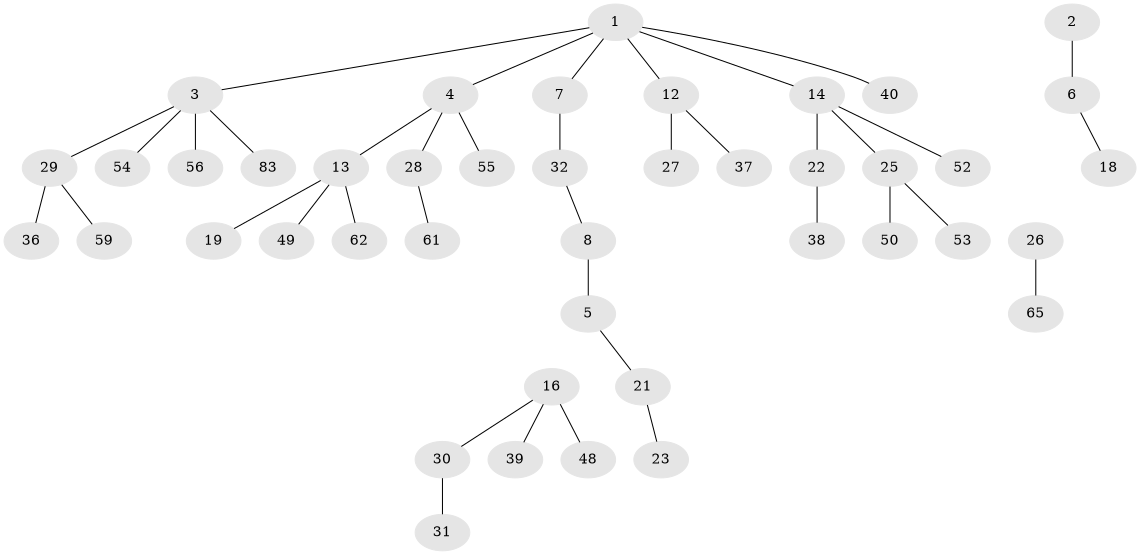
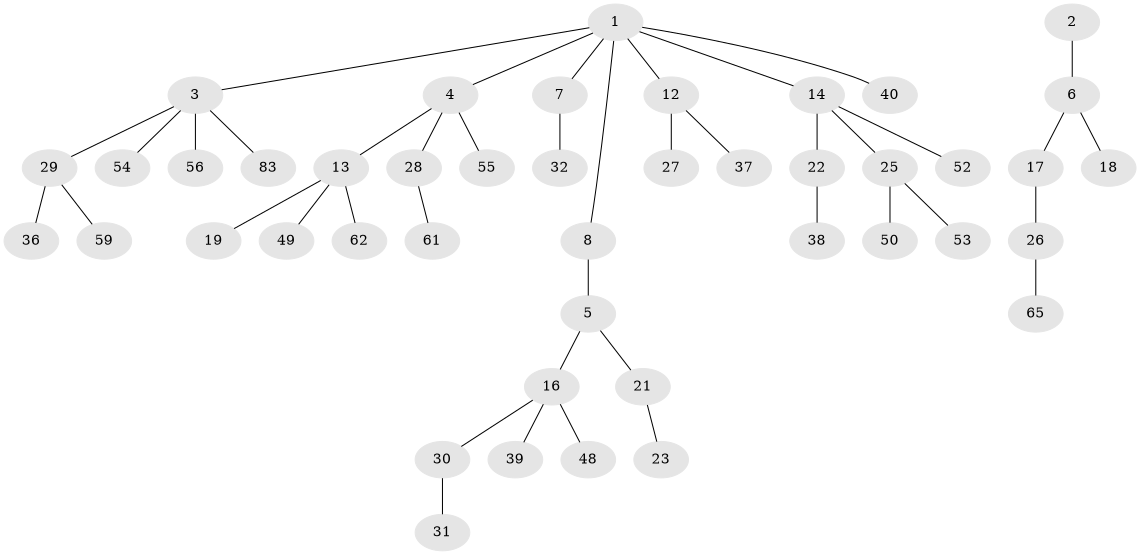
node "17": added
edge "32" -- "8": now "1" -- "8"
edge "5" -- "16": added
